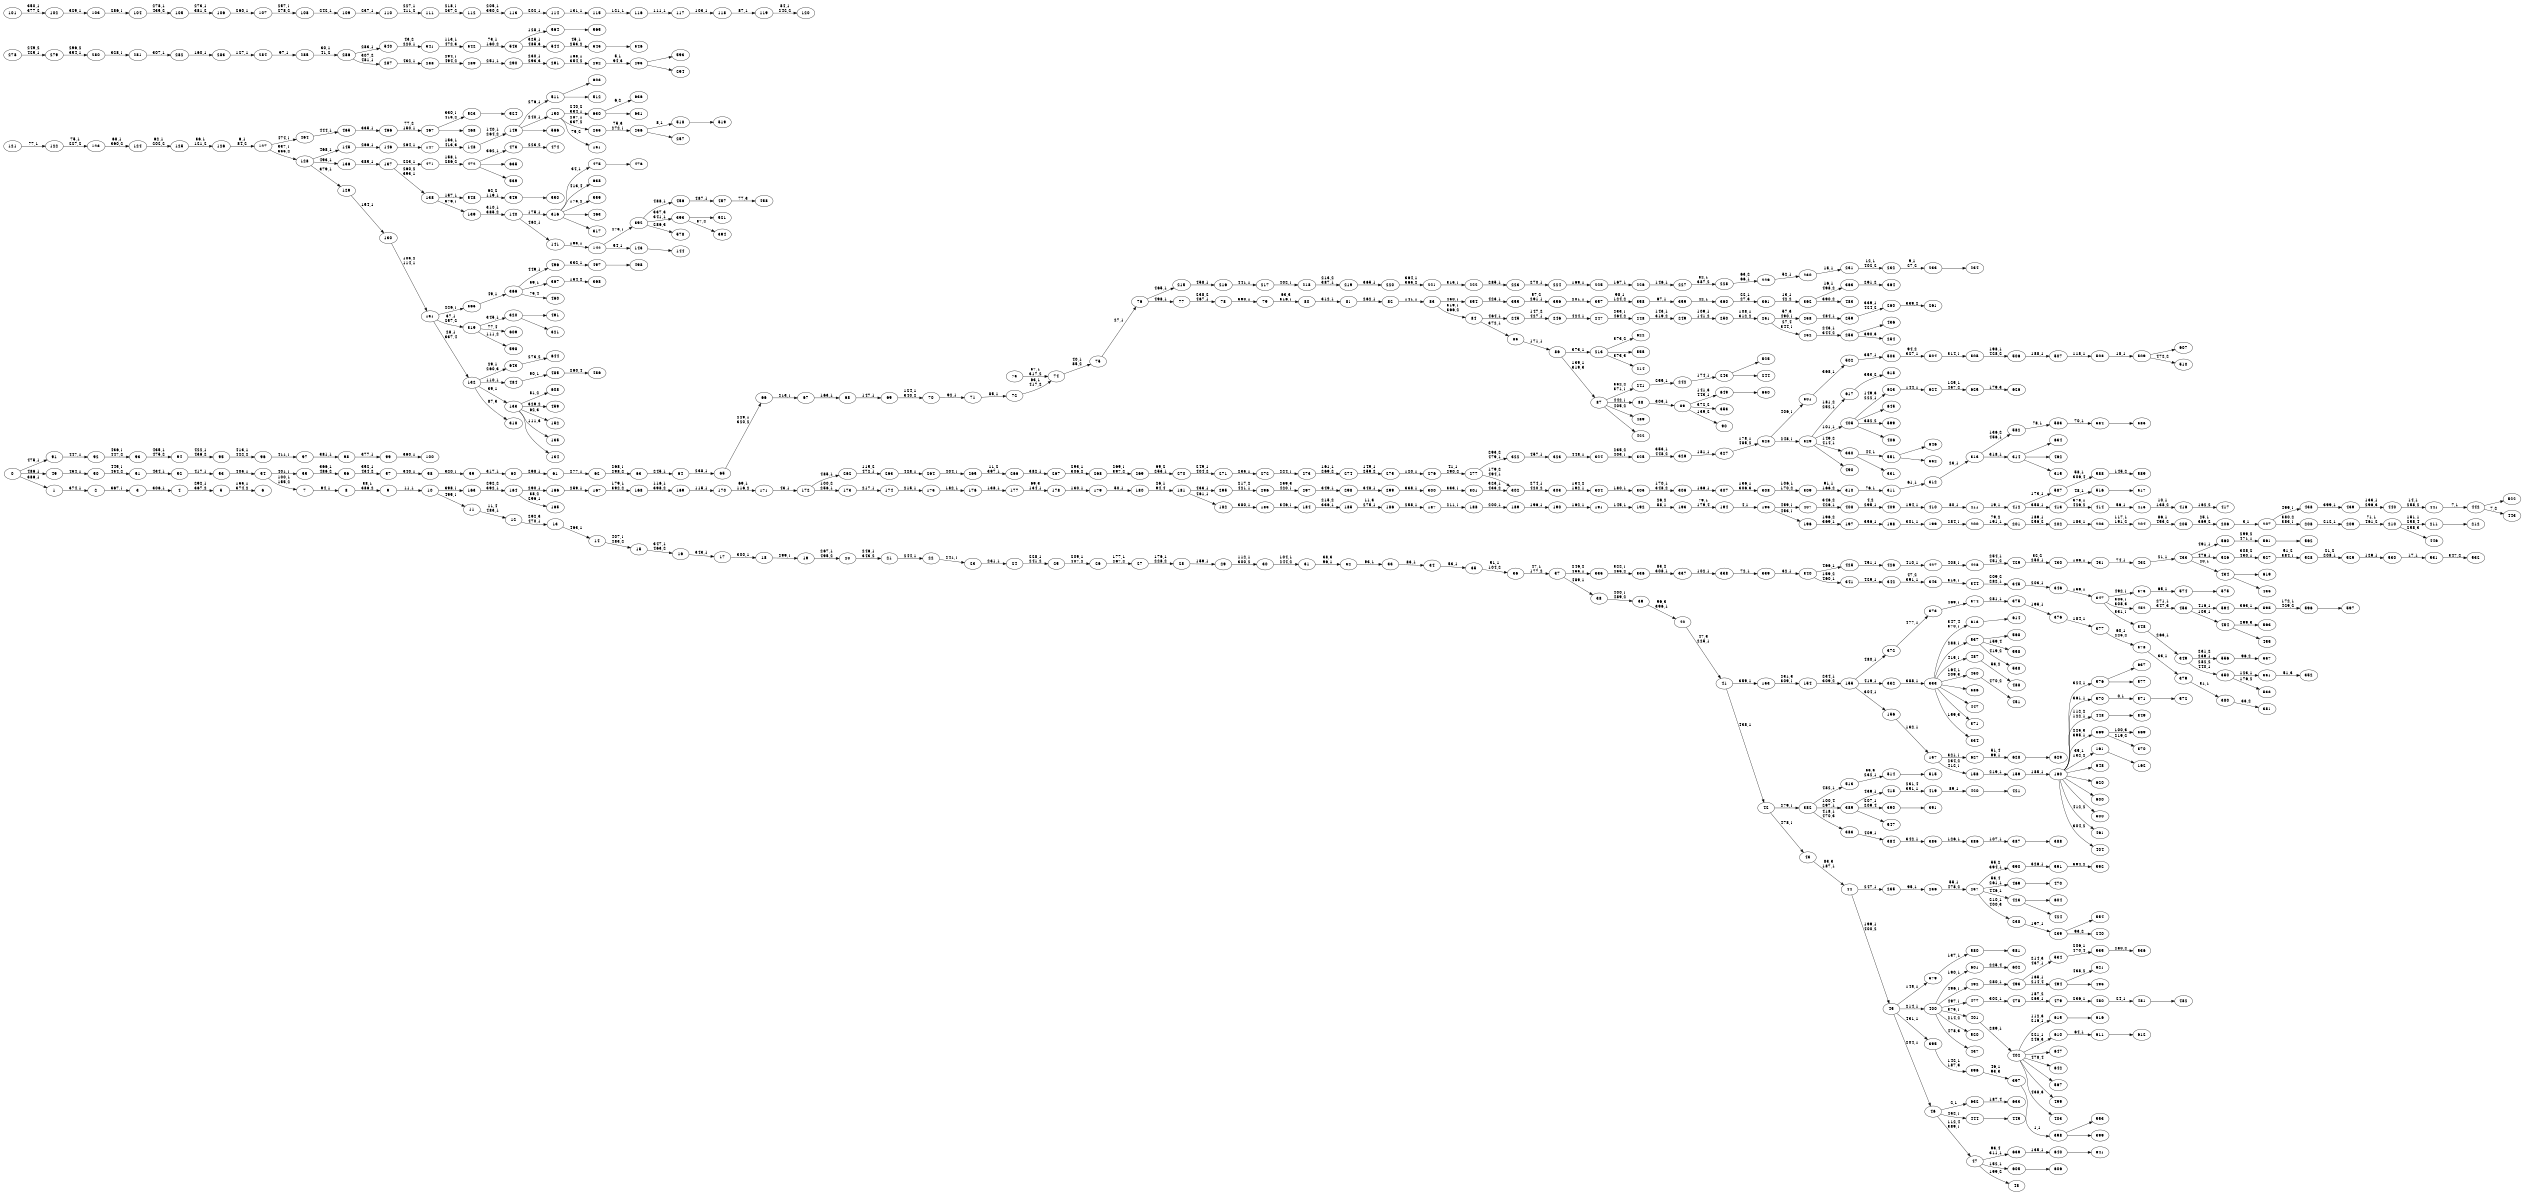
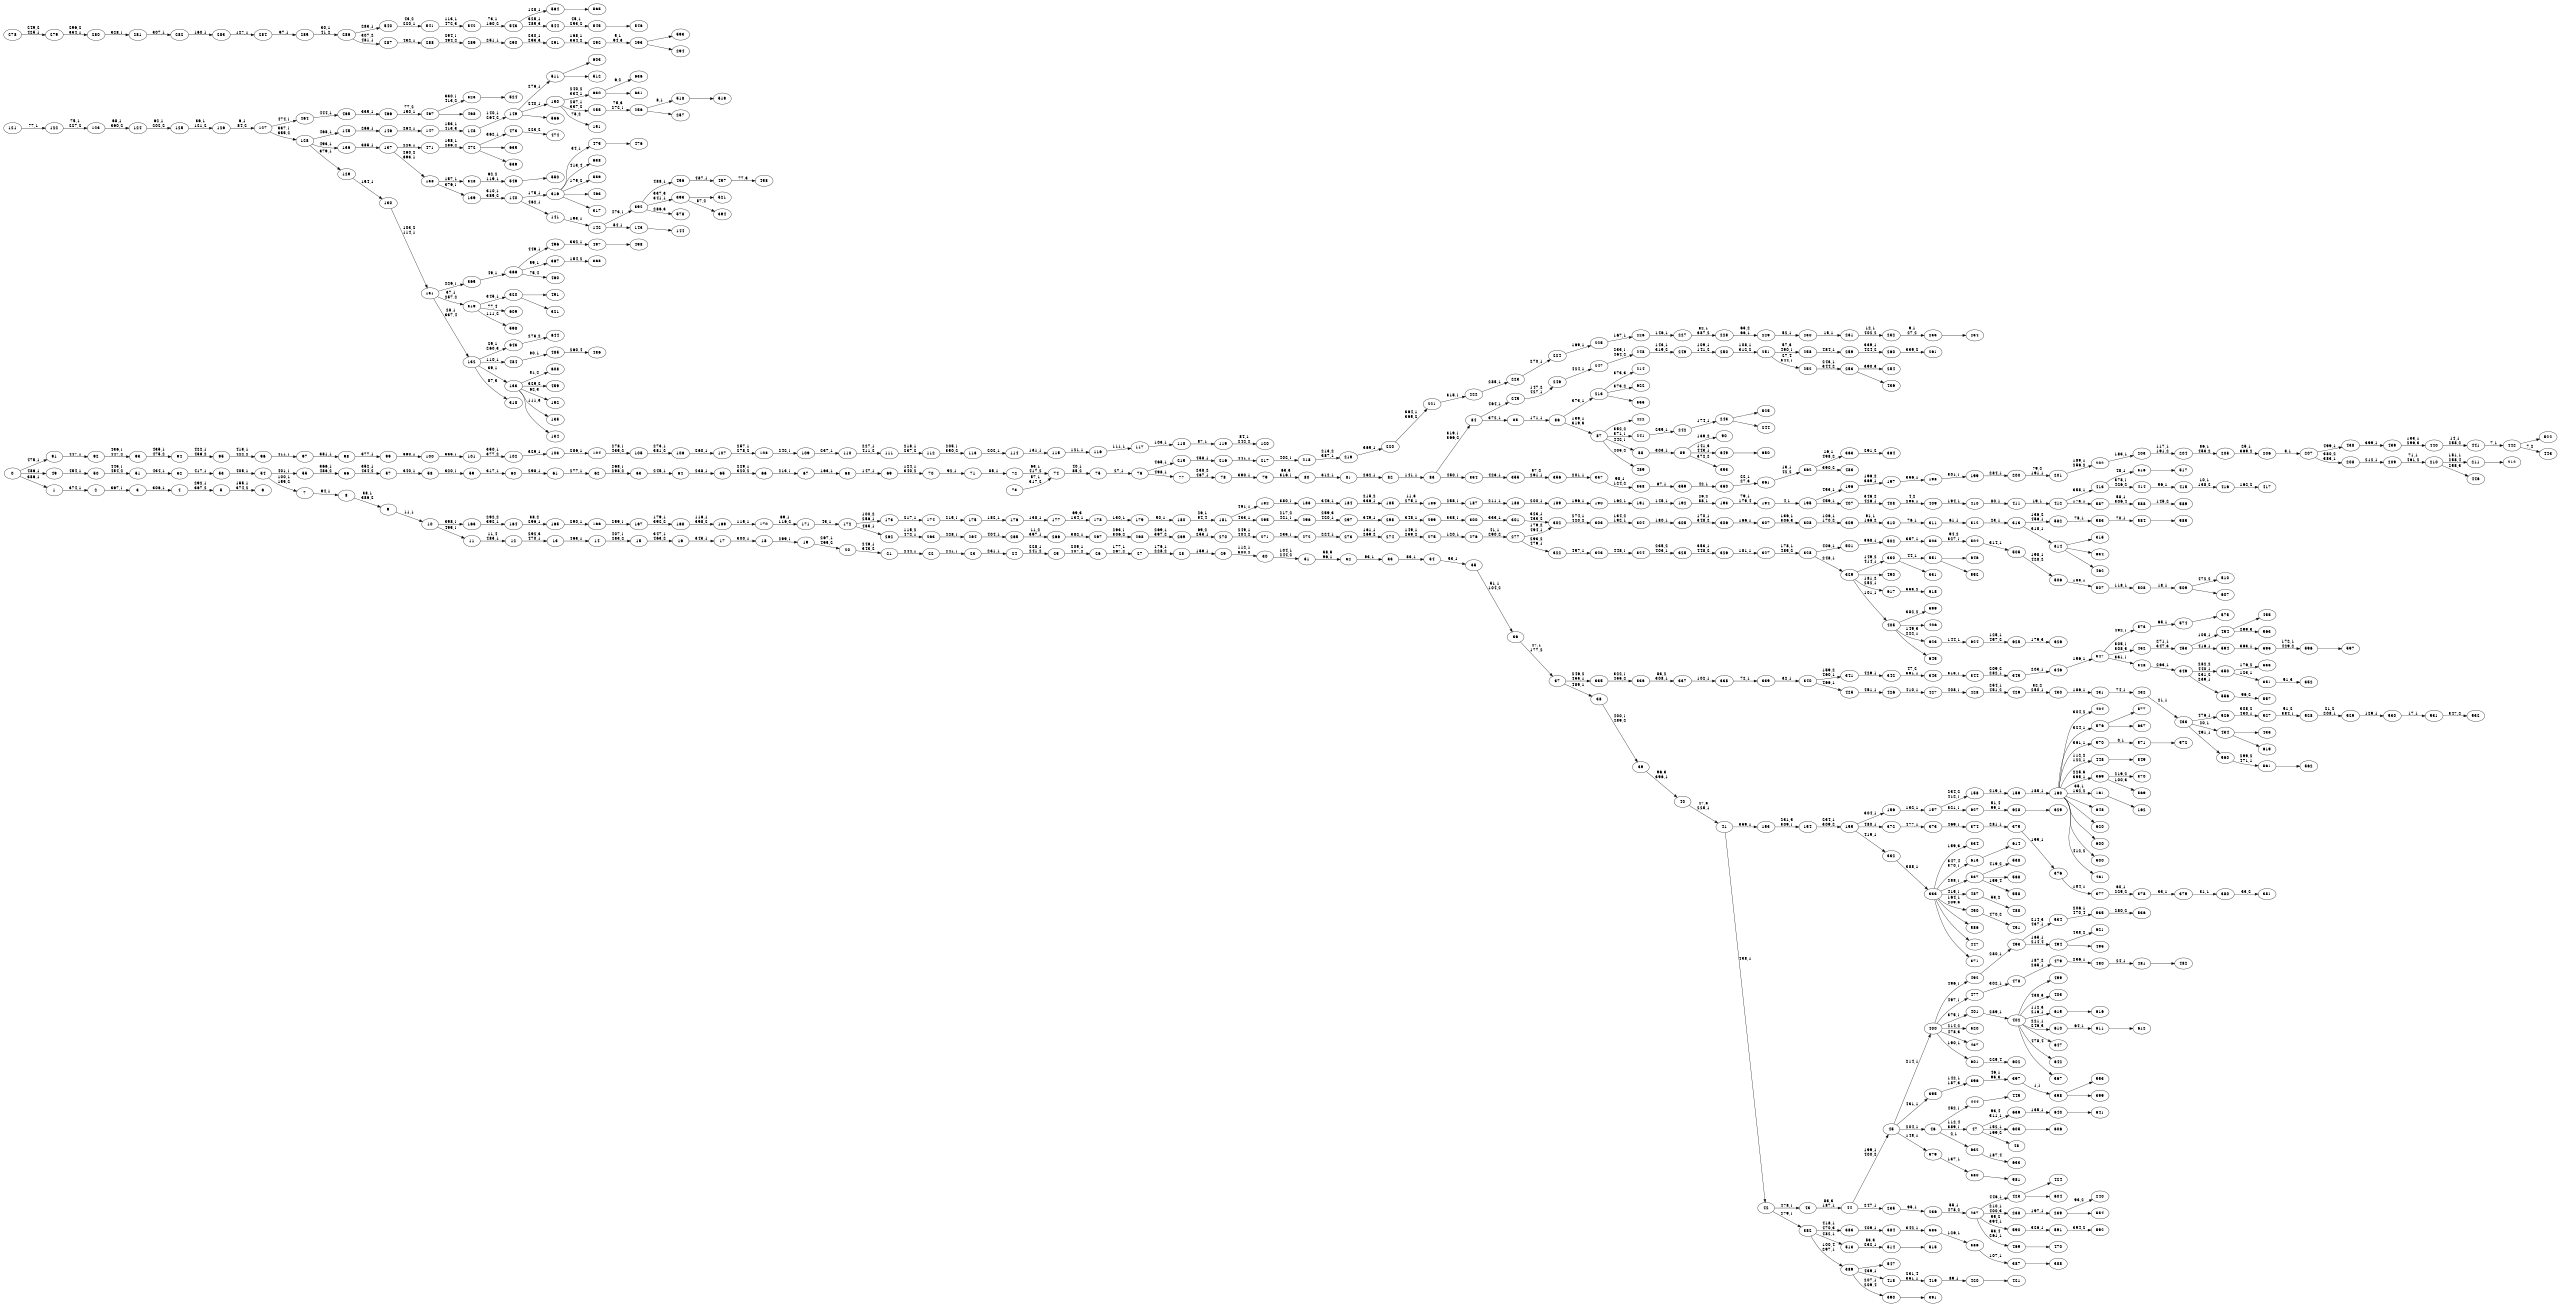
edge "100" -> "101": added, label "355,1"
edge "164" -> "166": now "165" -> "166"
